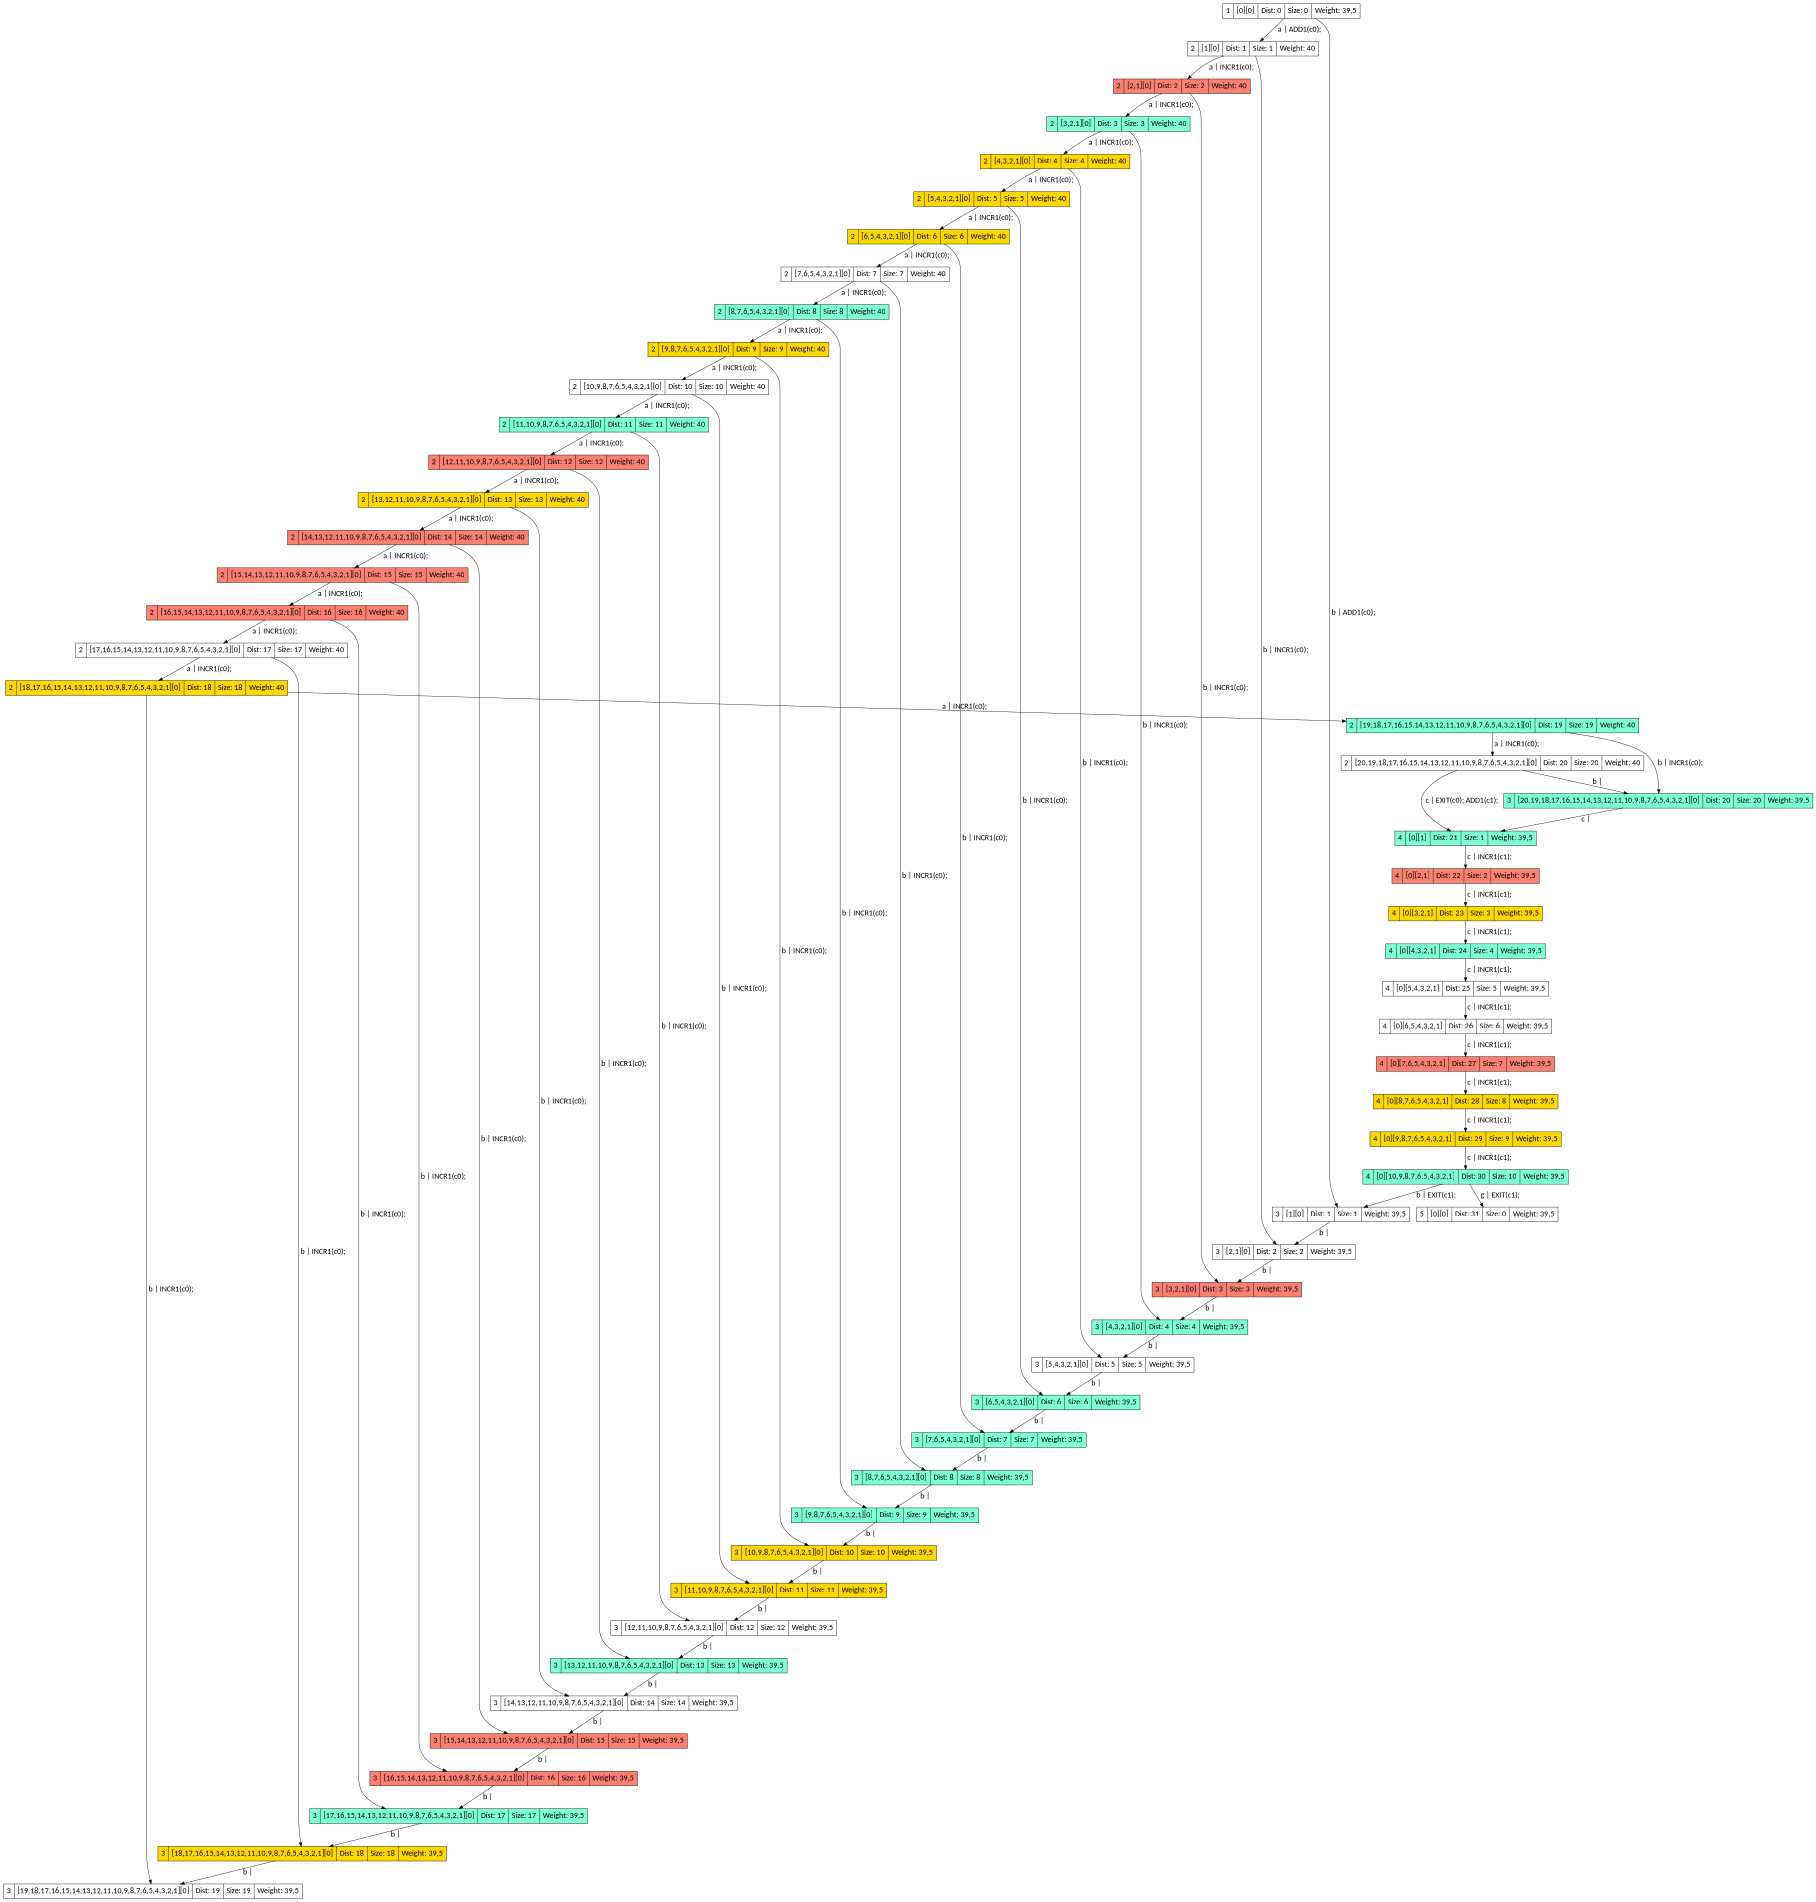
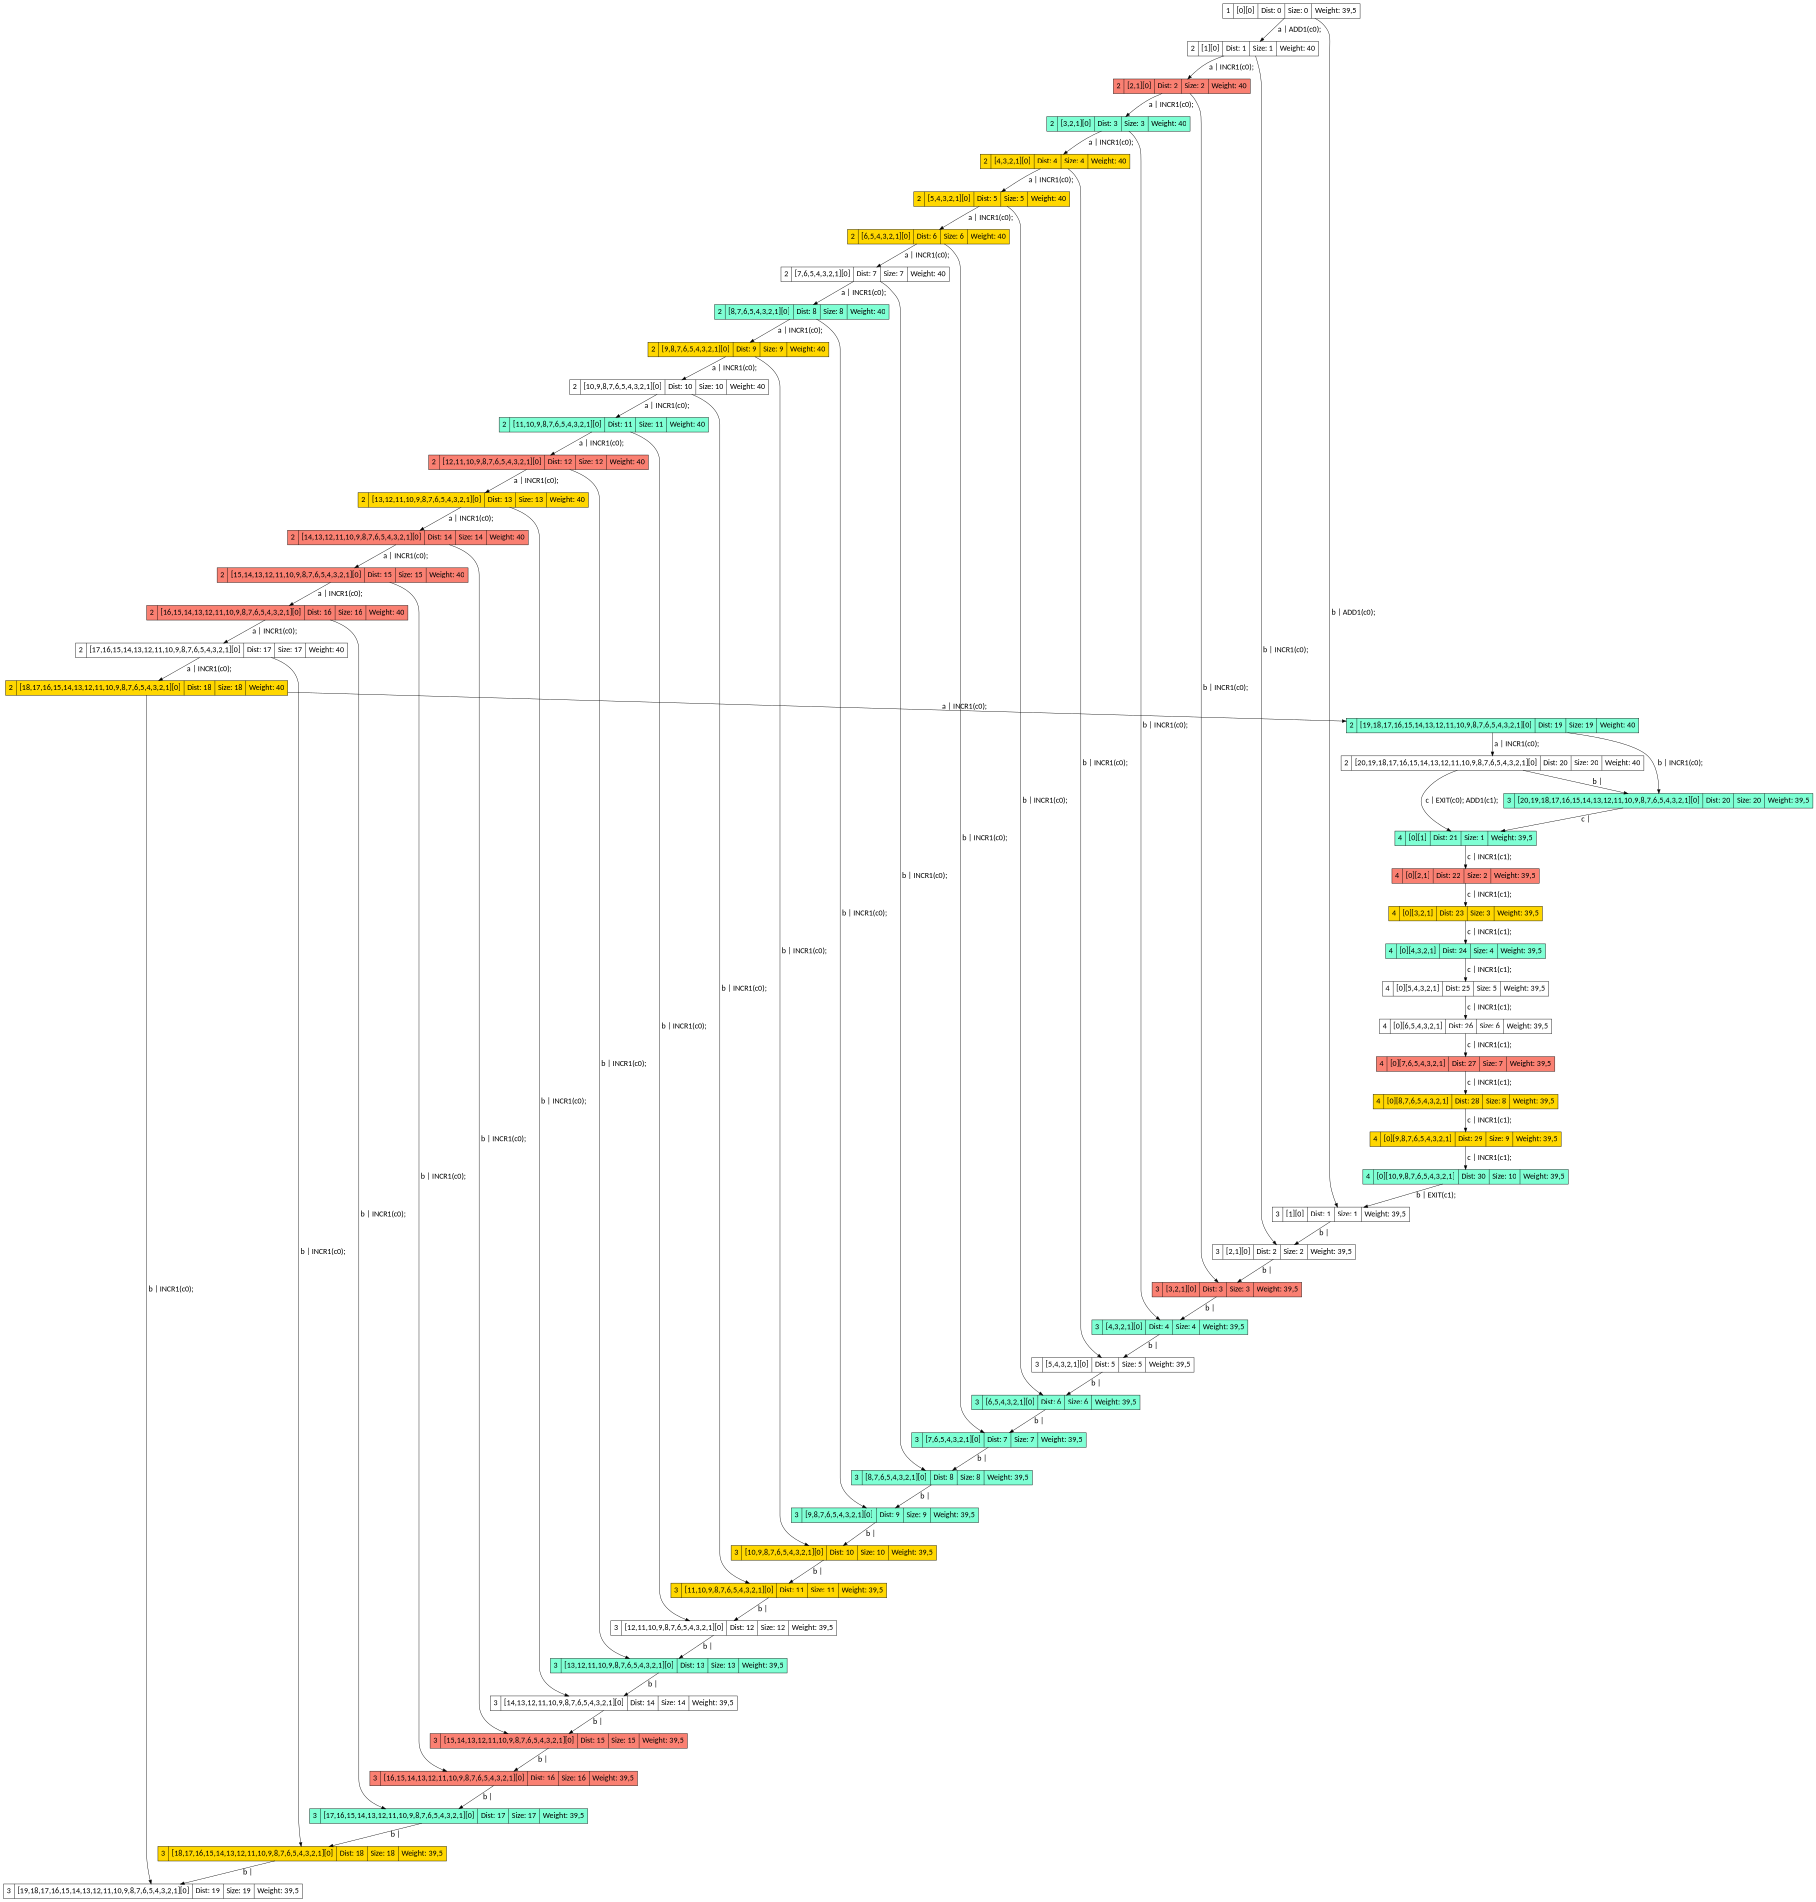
node "5": removed
